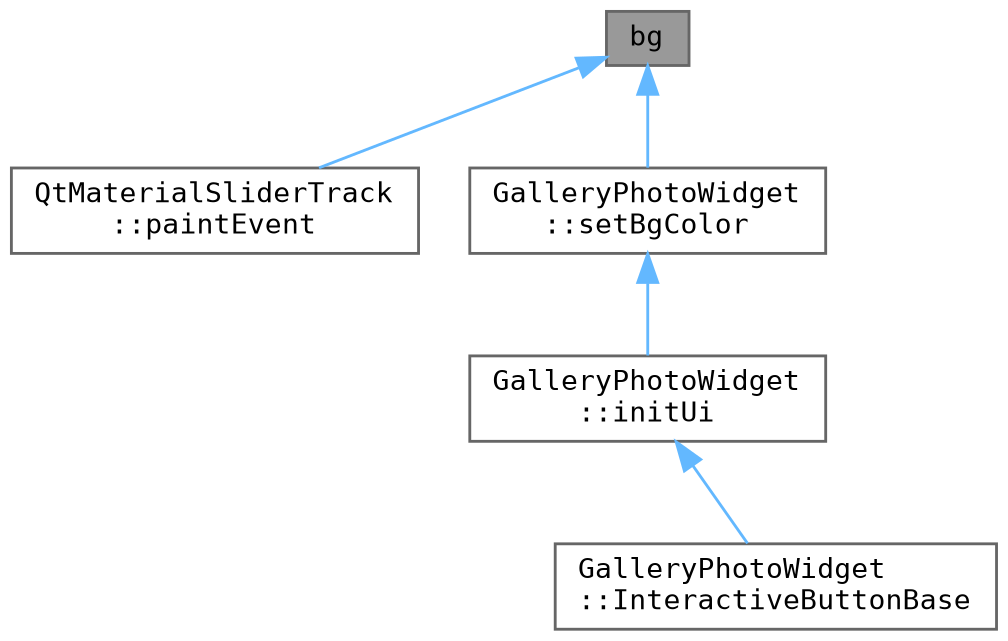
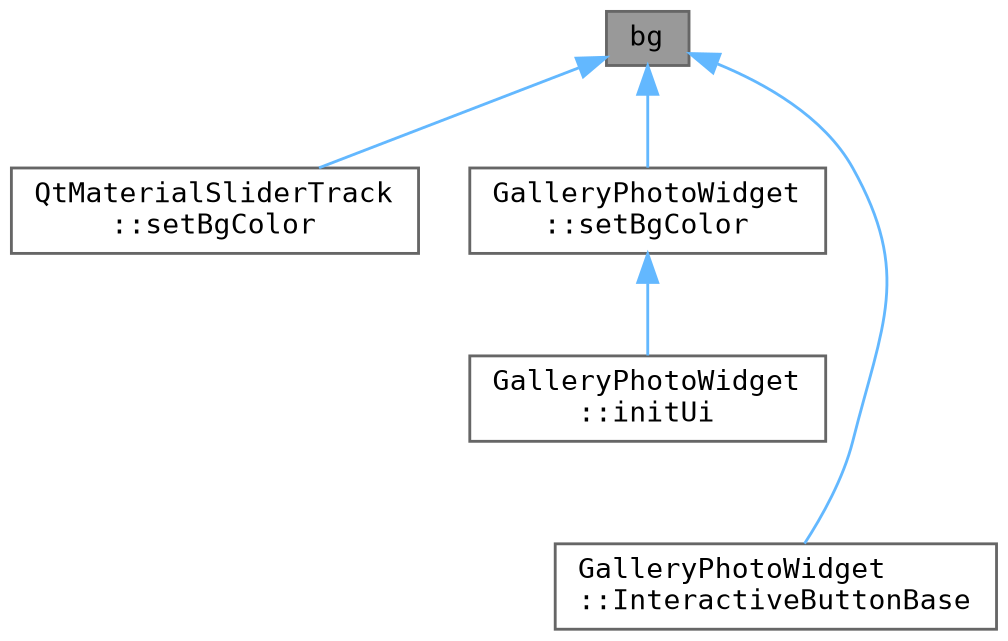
node "QtMaterialSliderTrack ::paintEvent": label "QtMaterialSliderTrack ::paintEvent" -> "QtMaterialSliderTrack ::setBgColor"
edge "GalleryPhotoWidget ::InteractiveButtonBase" -> "GalleryPhotoWidget ::initUi": now "GalleryPhotoWidget ::InteractiveButtonBase" -> "bg"
